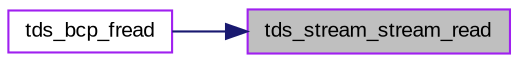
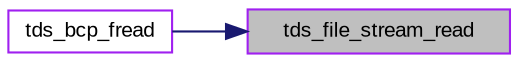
node "tds_stream_stream_read": label "tds_stream_stream_read" -> "tds_file_stream_read"
